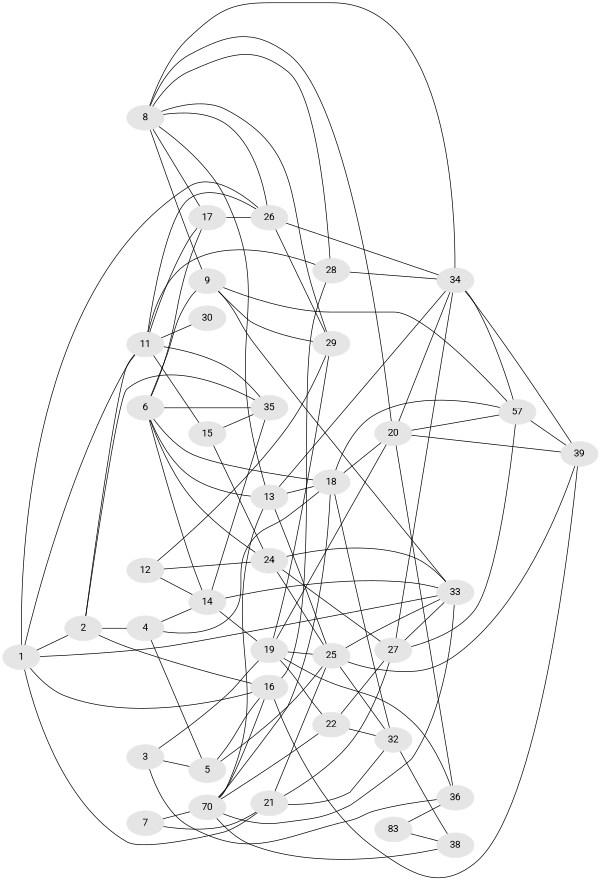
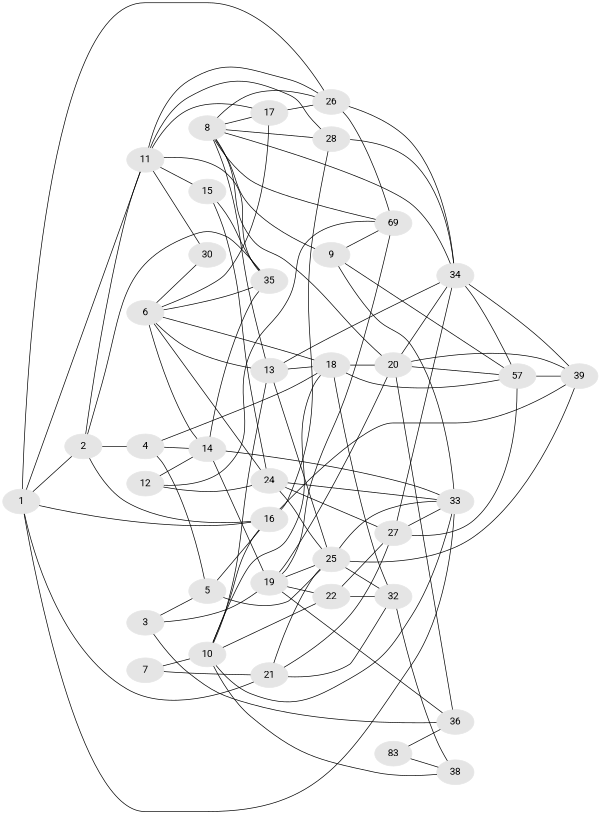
edge "9" -- "6": now "30" -- "6"
node "29": label "29" -> "69"
node "70": label "70" -> "10"
